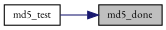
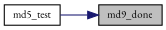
node "md5_done": label "md5_done" -> "md9_done"
